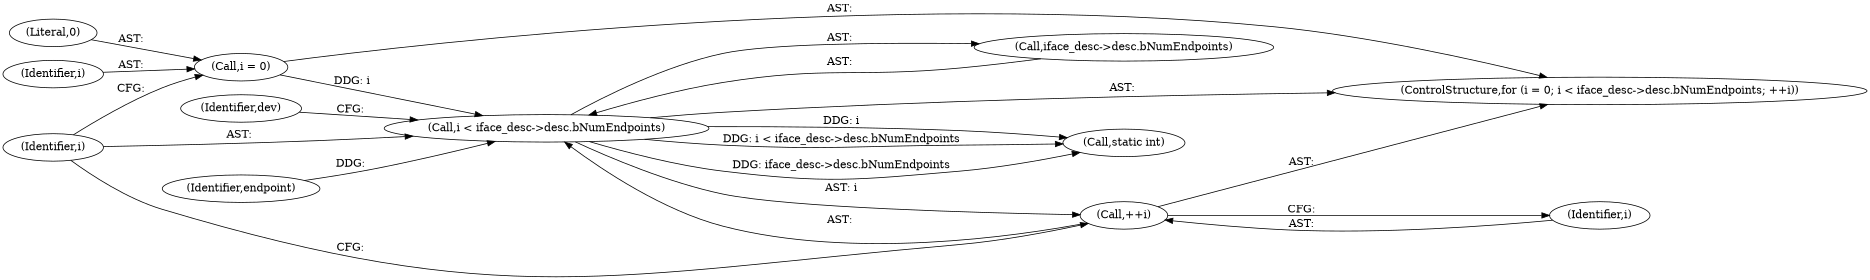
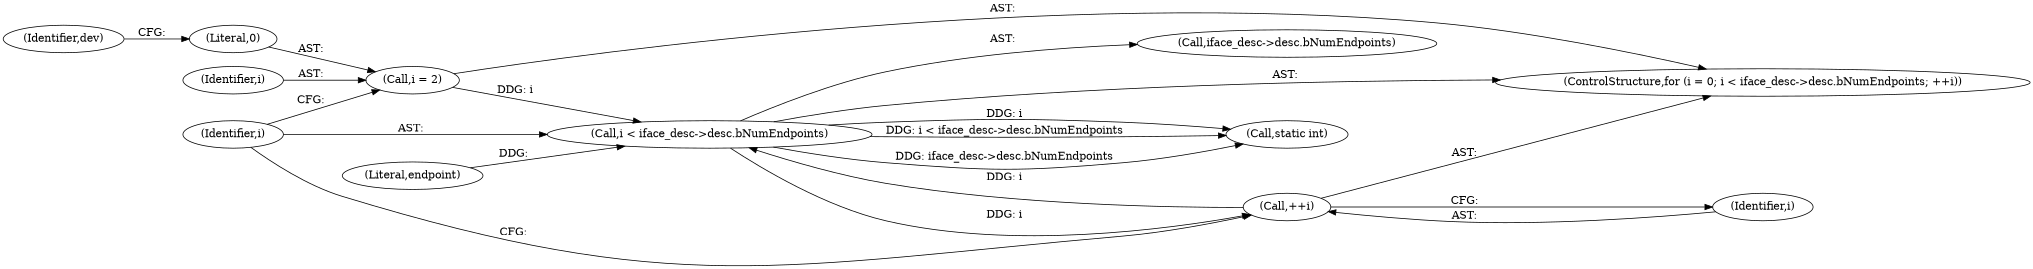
node "(Call,i = 0)": label "(Call,i = 0)" -> "(Call,i = 2)"
edge "(Call,iface_desc->desc.bNumEndpoints)" -> "(Call,i < iface_desc->desc.bNumEndpoints)": removed, label "AST:"
edge "(Identifier,dev)" -> "(Call,i < iface_desc->desc.bNumEndpoints)": now "(Identifier,dev)" -> "(Literal,0)"
edge "(Call,i < iface_desc->desc.bNumEndpoints)" -> "(Call,++i)": label "AST: i" -> "DDG: i"
node "(Identifier,endpoint)": label "(Identifier,endpoint)" -> "(Literal,endpoint)"
edge "(Call,++i)" -> "(Call,i < iface_desc->desc.bNumEndpoints)": label "AST: " -> "DDG: i"
